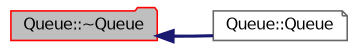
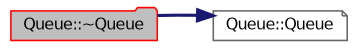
edge "Queue::Queue" -> "Queue::~Queue": reversed
